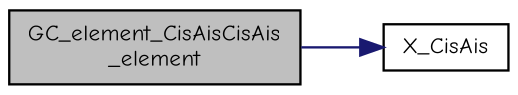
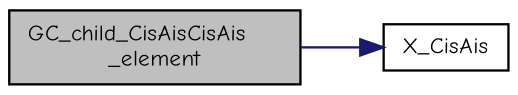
node "GC_element_CisAisCisAis _element": label "GC_element_CisAisCisAis _element" -> "GC_child_CisAisCisAis _element"
